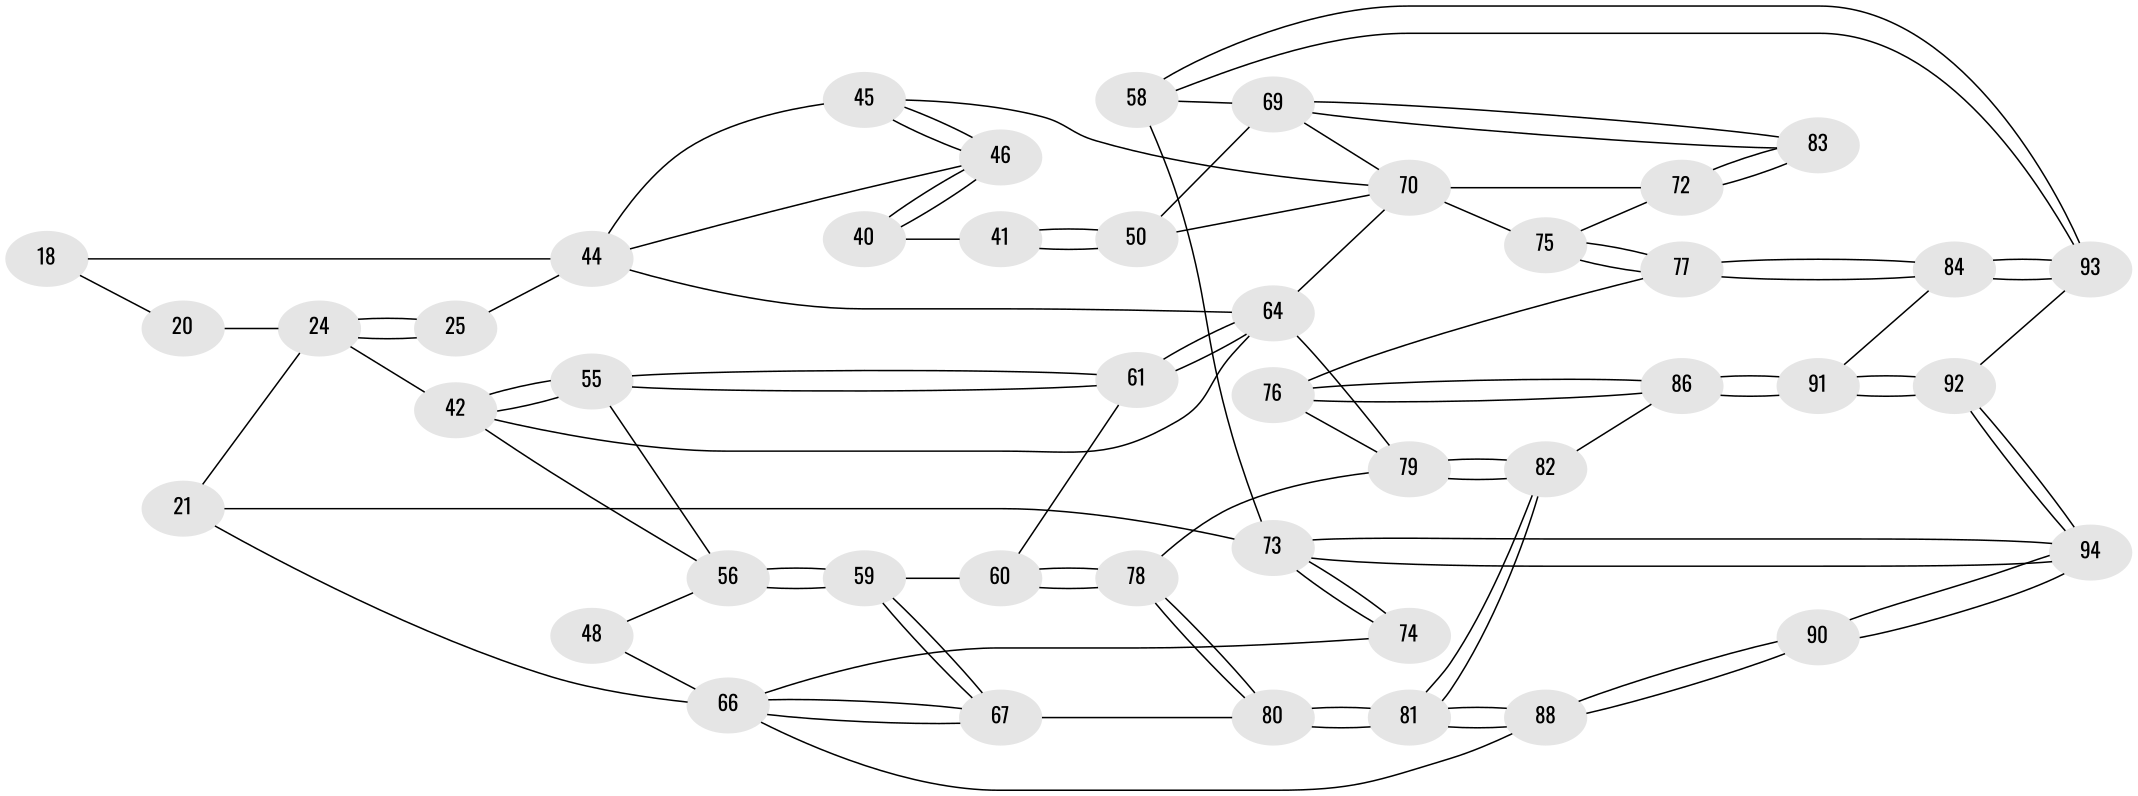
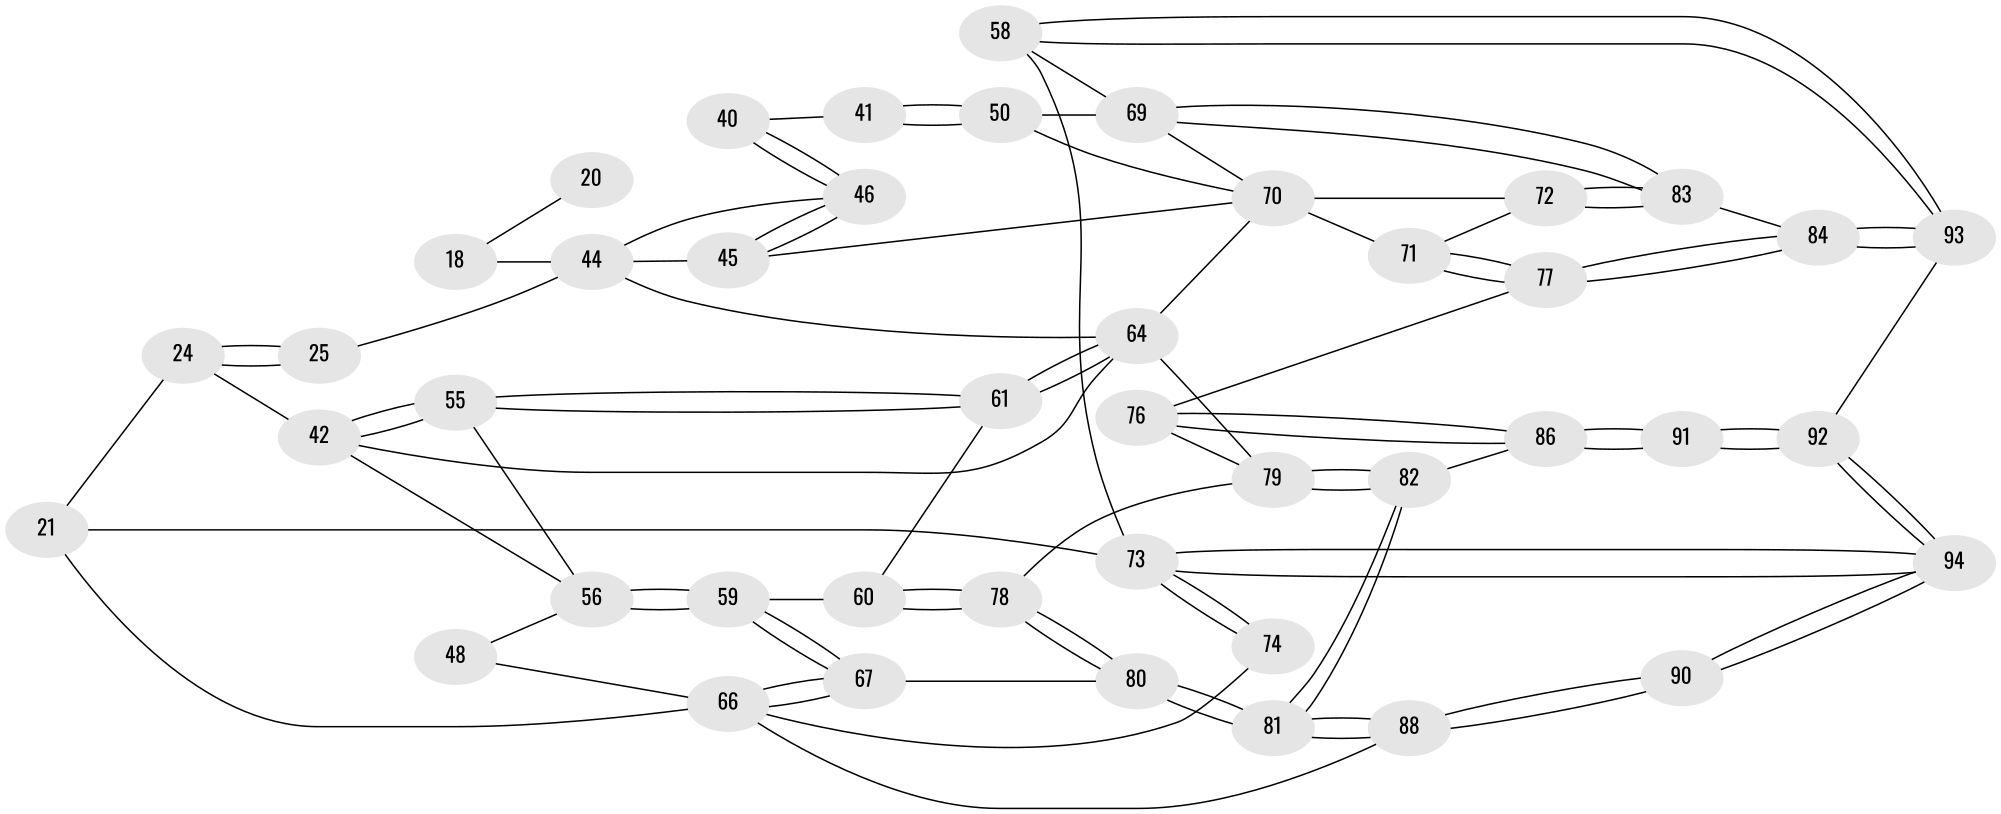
node "75": label "75" -> "71"
edge "84" -- "91": now "84" -- "83"
edge "20" -- "24": removed
